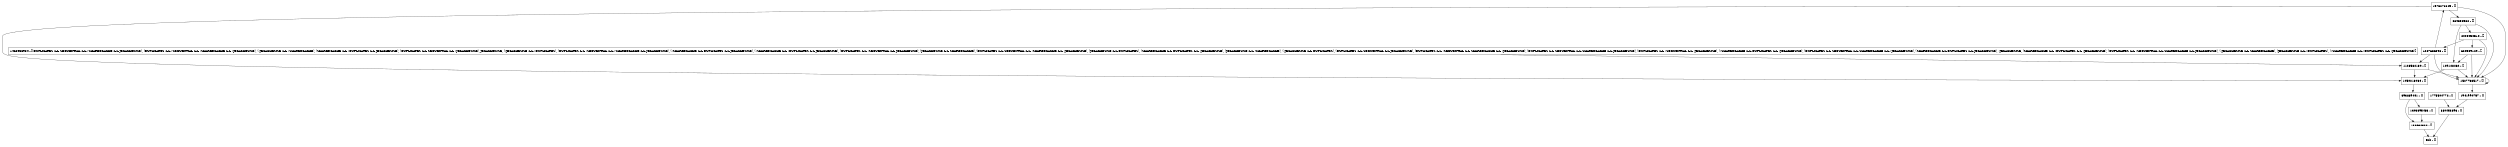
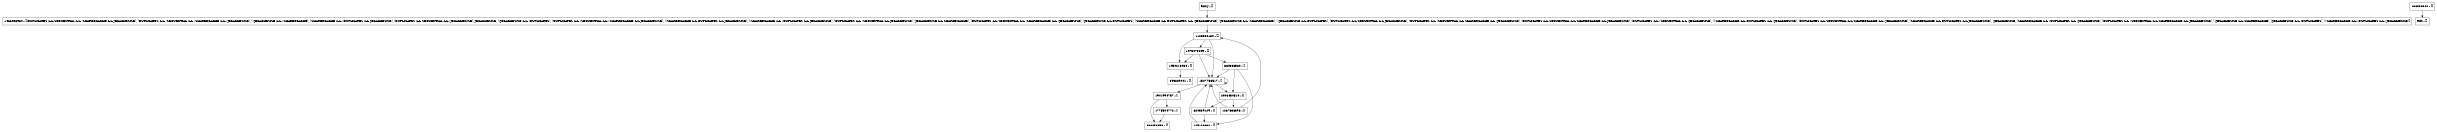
node "entry - []": added
edge "1267636398 - []" -> "1975073849 - []": now "1123582180 - []" -> "1975073849 - []"
edge "2003450510 - []" -> "1527738517 - []": reversed
edge "129128232 - []" -> "1450213464 - []": removed
edge "1941994757 - []" -> "1775504772 - []": added
edge "393889441 - []" -> "138032322 - []": removed
node "1303395483 - []": removed
edge "680453896 - []" -> "exit - []": removed
